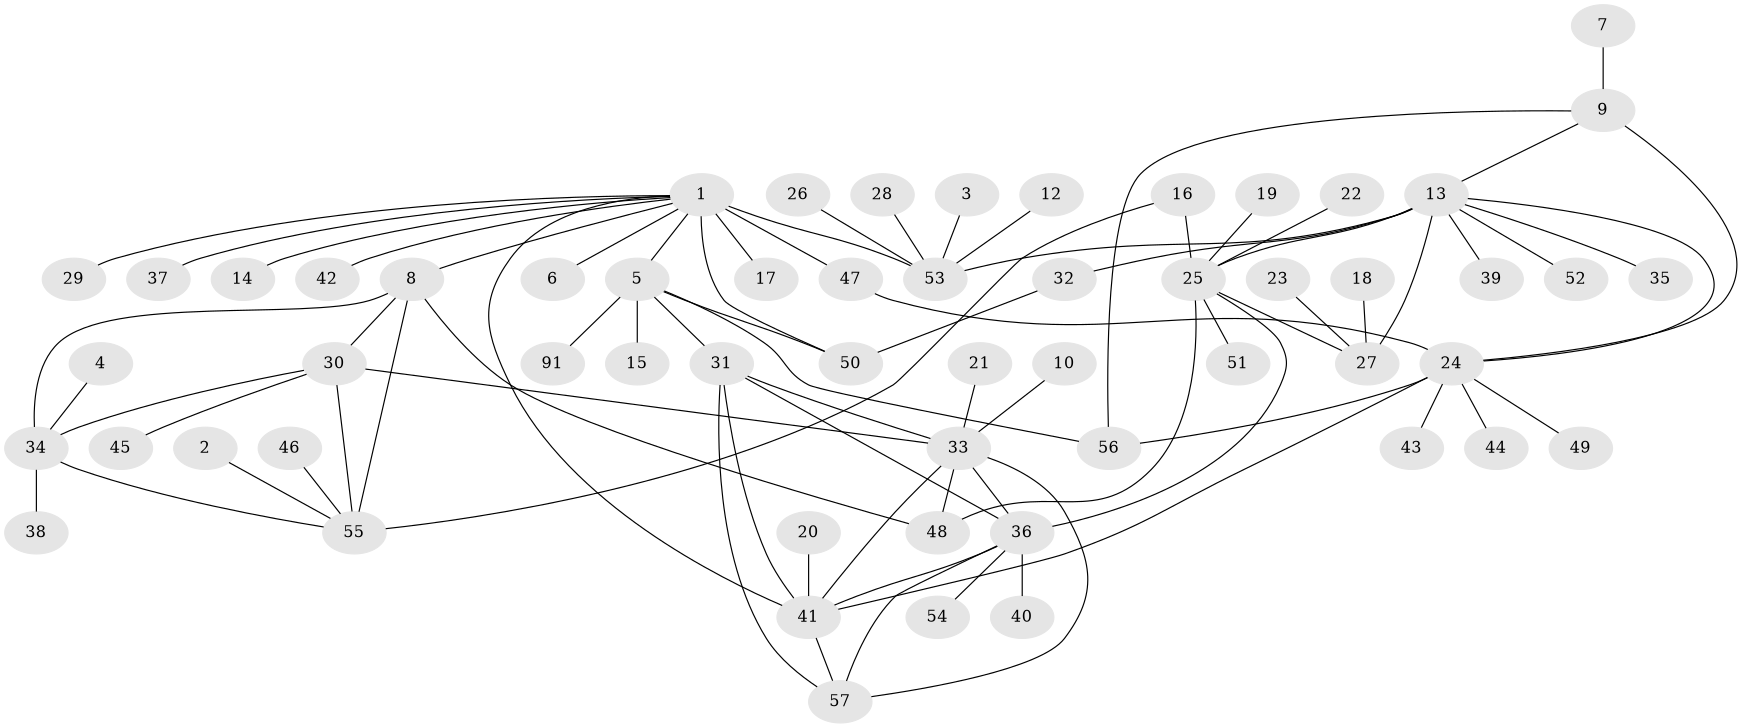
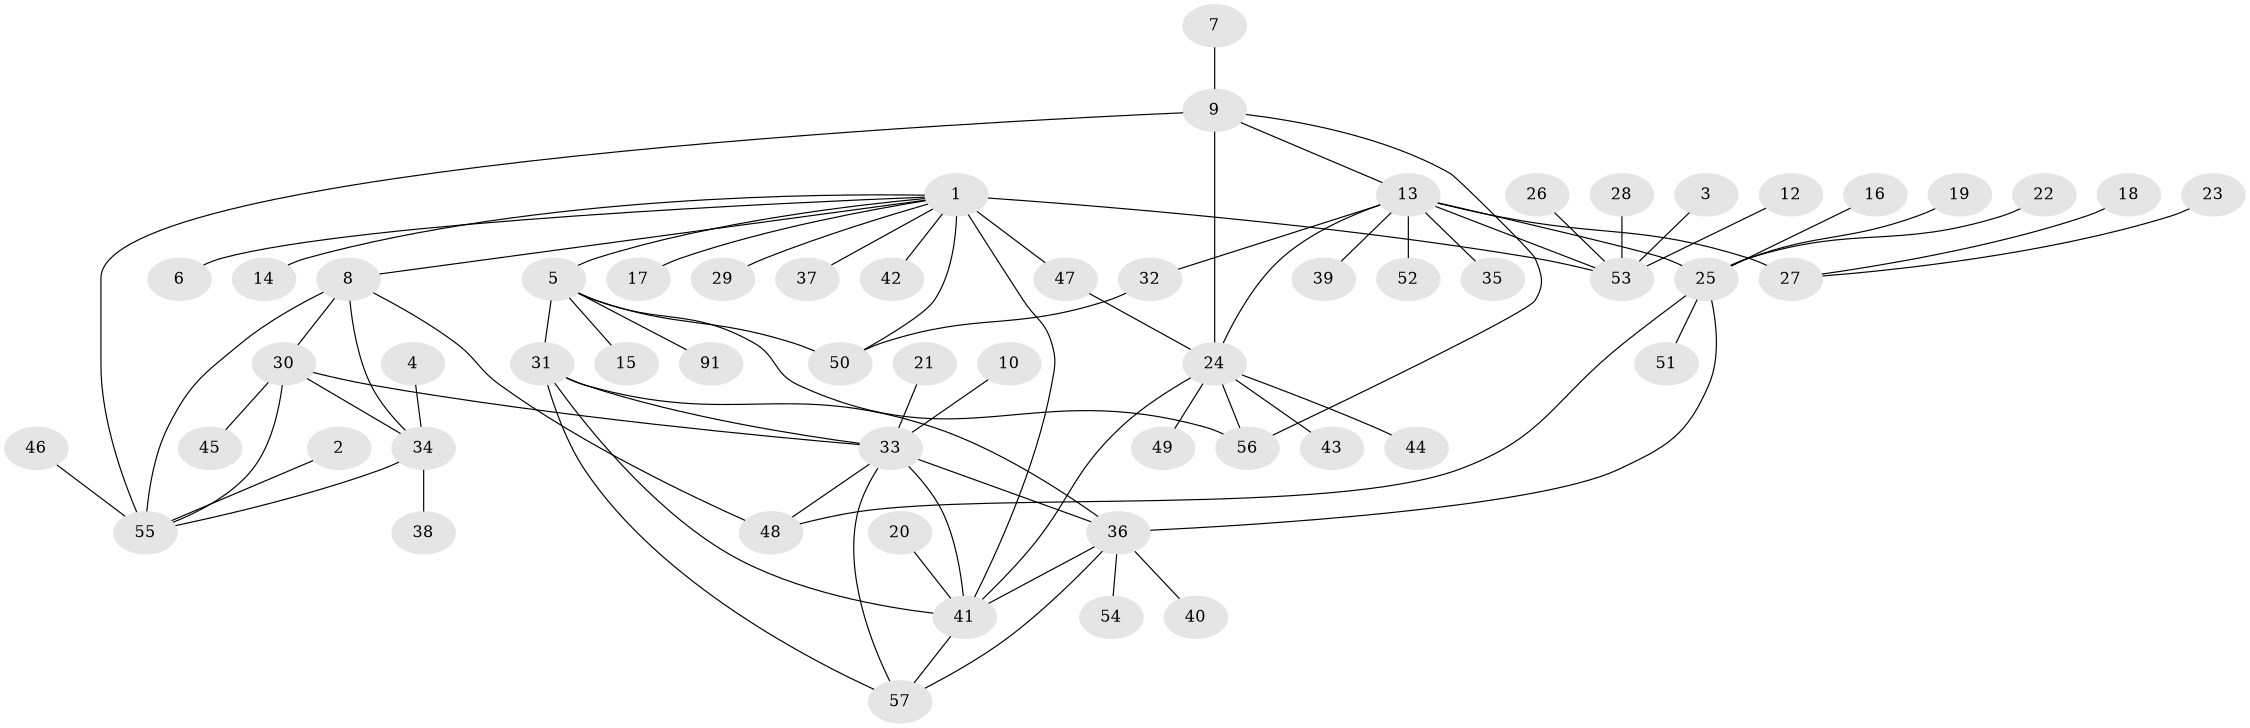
edge "25" -- "27": removed
edge "16" -- "55": now "9" -- "55"
